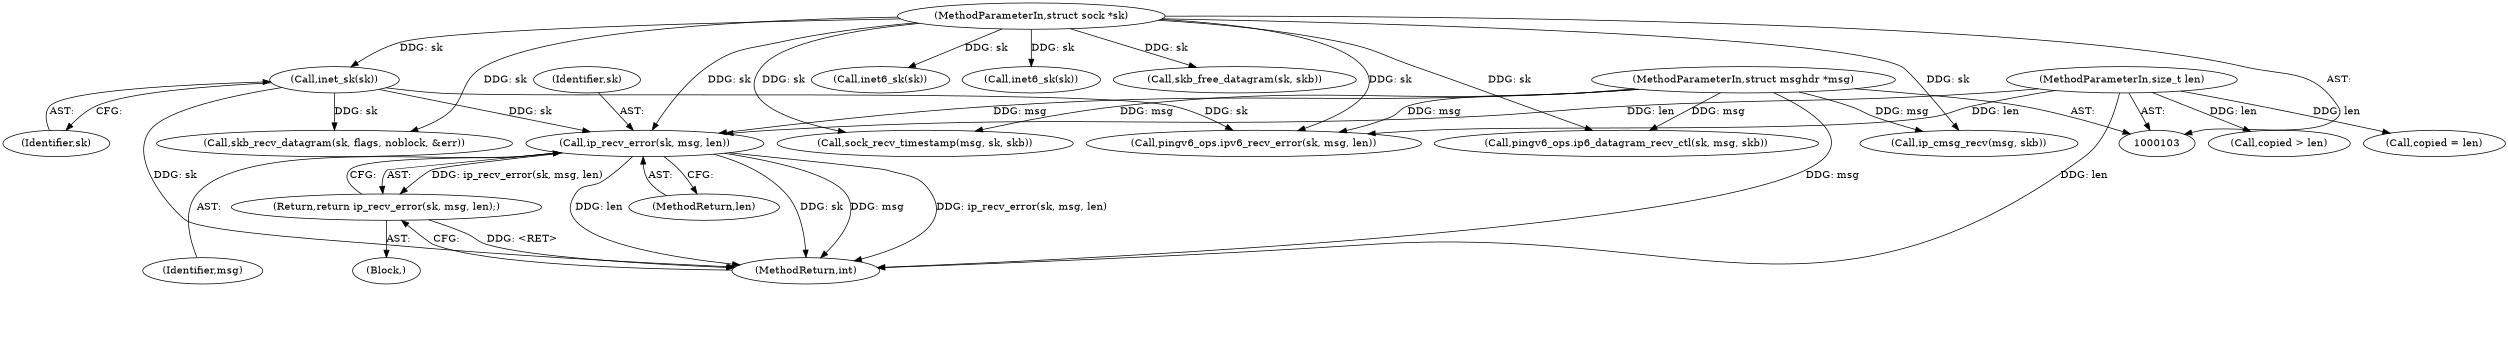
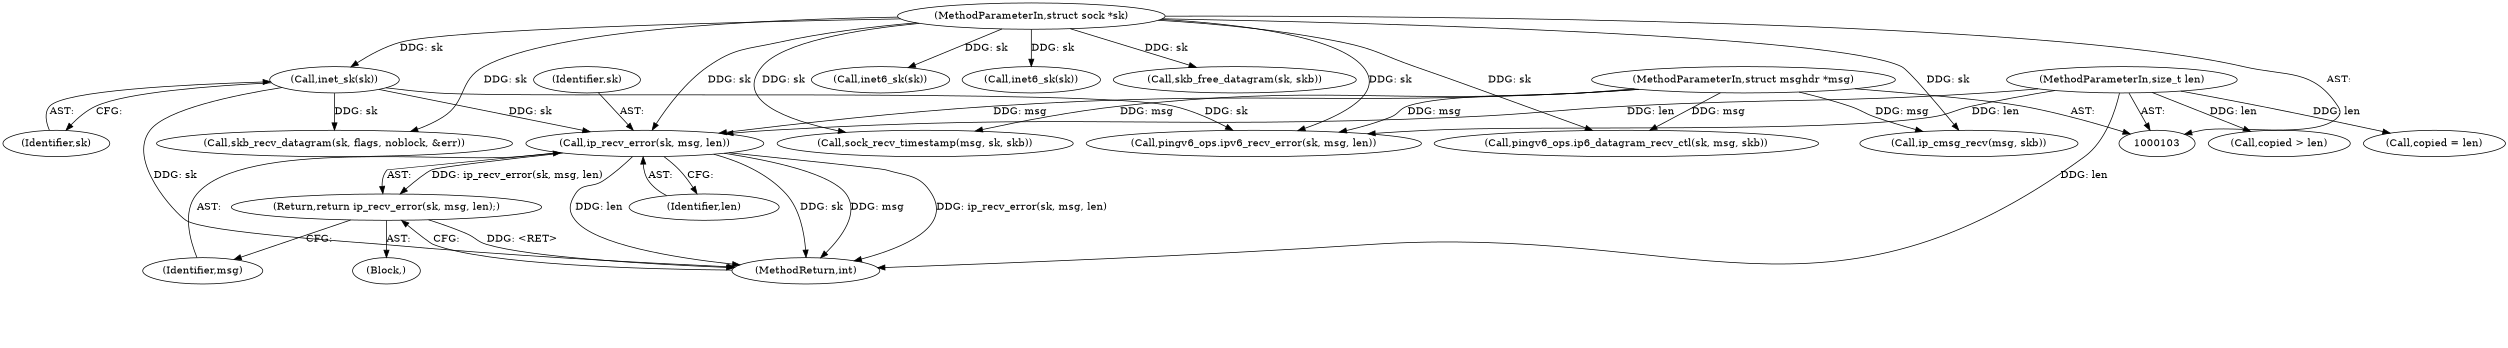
edge "(Return,return ip_recv_error(sk, msg, len);)" -> "(Call,ip_recv_error(sk, msg, len))": now "(Return,return ip_recv_error(sk, msg, len);)" -> "(Identifier,msg)"
node "(MethodReturn,len)": label "(MethodReturn,len)" -> "(Identifier,len)"
edge "(MethodParameterIn,struct msghdr *msg)" -> "(MethodReturn,int)": removed, label "DDG: msg"
